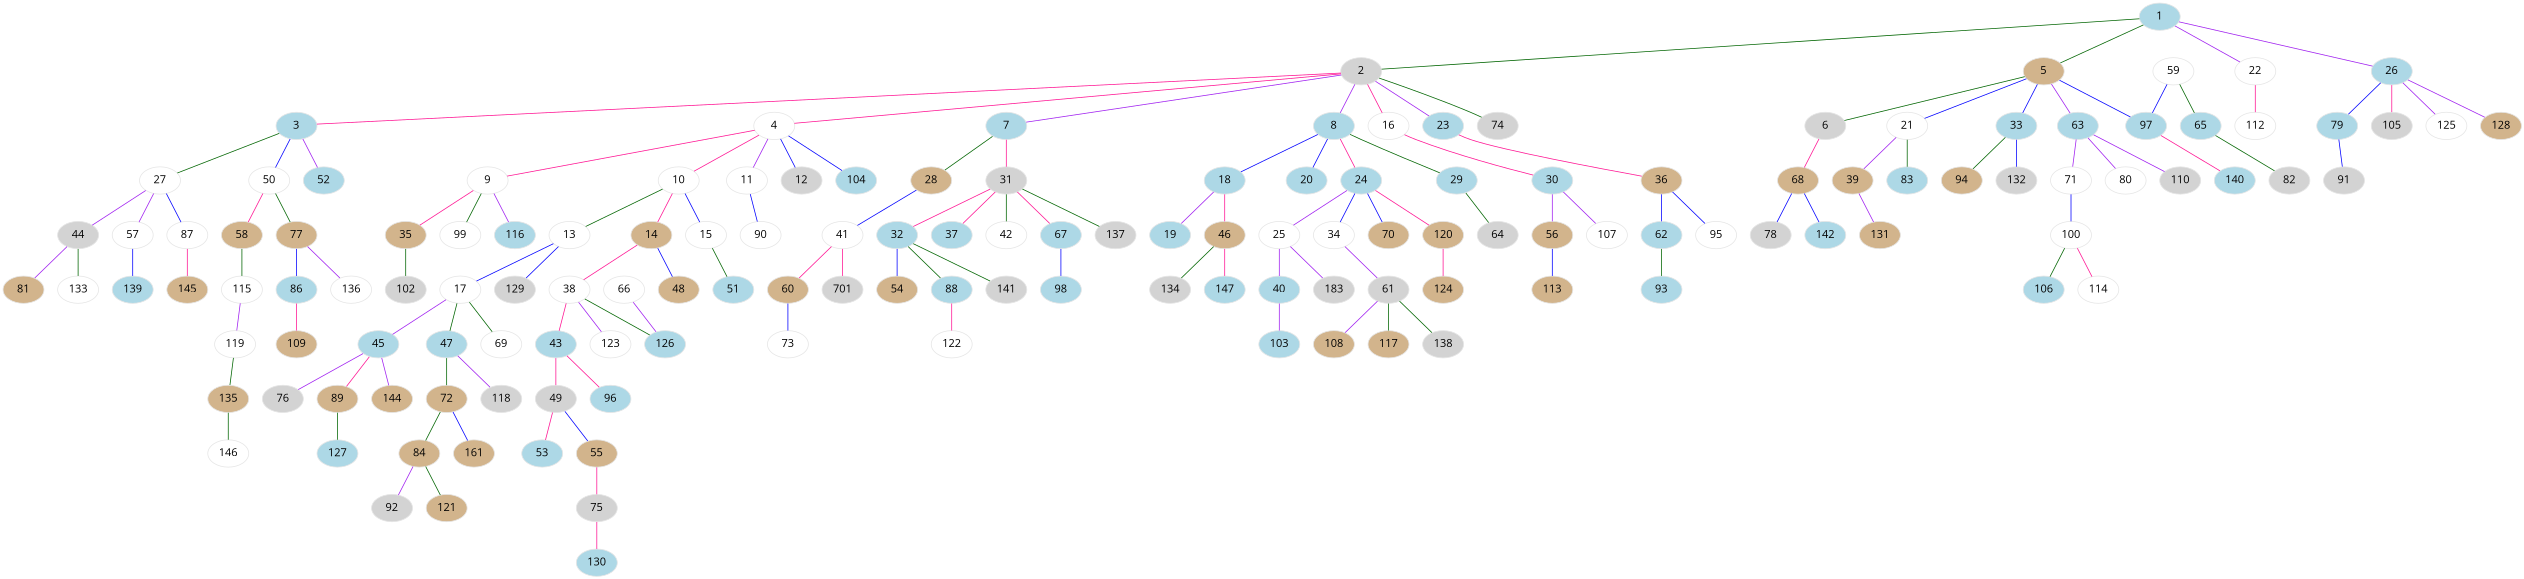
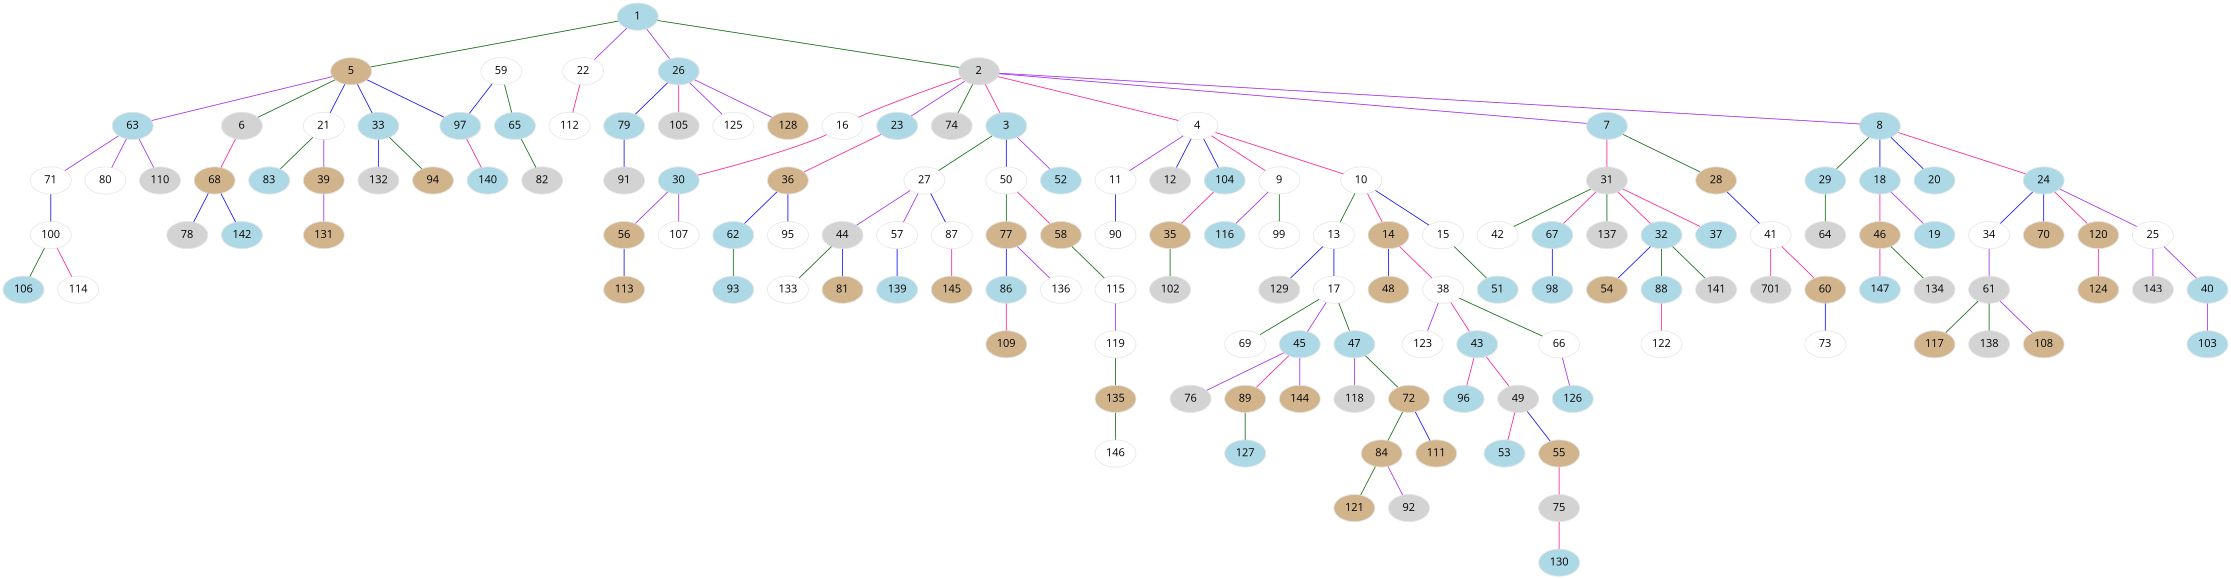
edge "9" -- "35": now "104" -- "35"
edge "44" -- "81": color purple -> blue
node "183": label "183" -> "143"
edge "38" -- "126": now "38" -- "66"
node "161": label "161" -> "111"
